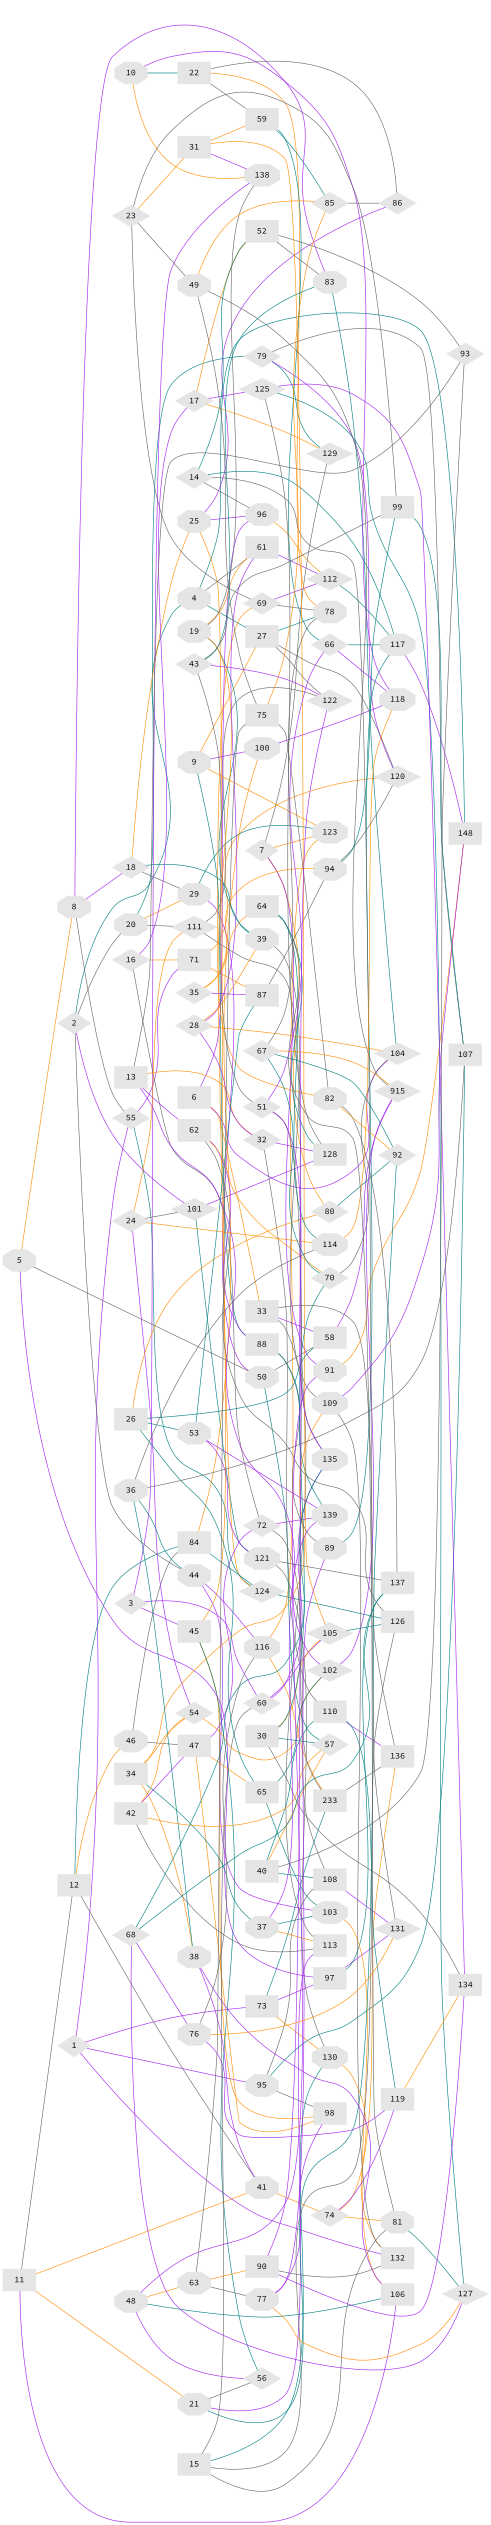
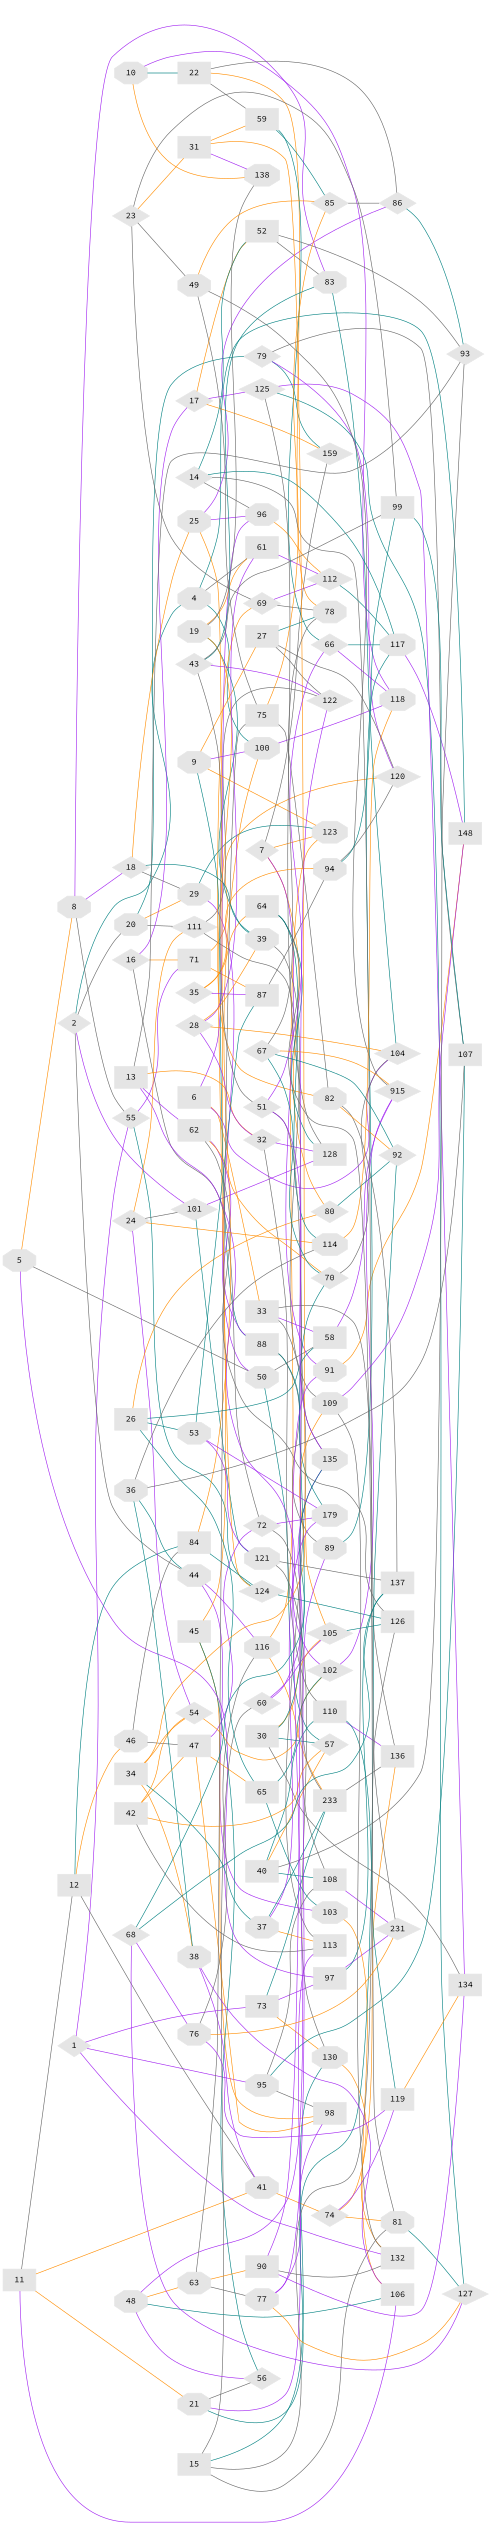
edge "86" -- "93": added
node "129": label "129" -> "159"
edge "4" -- "27": now "4" -- "100"
node "139": label "139" -> "179"
node "3": removed
edge "47" -- "42": color purple -> darkorange
edge "103" -- "37": now "233" -- "37"
node "131": label "131" -> "231"
